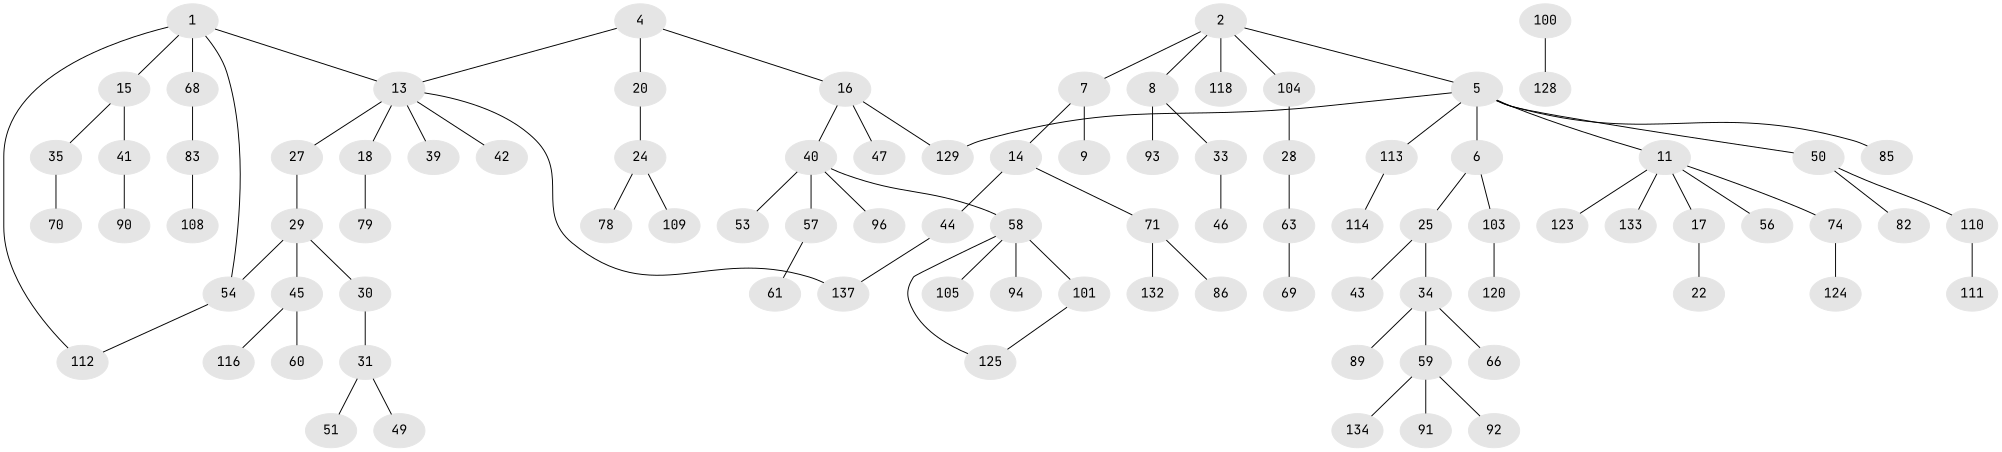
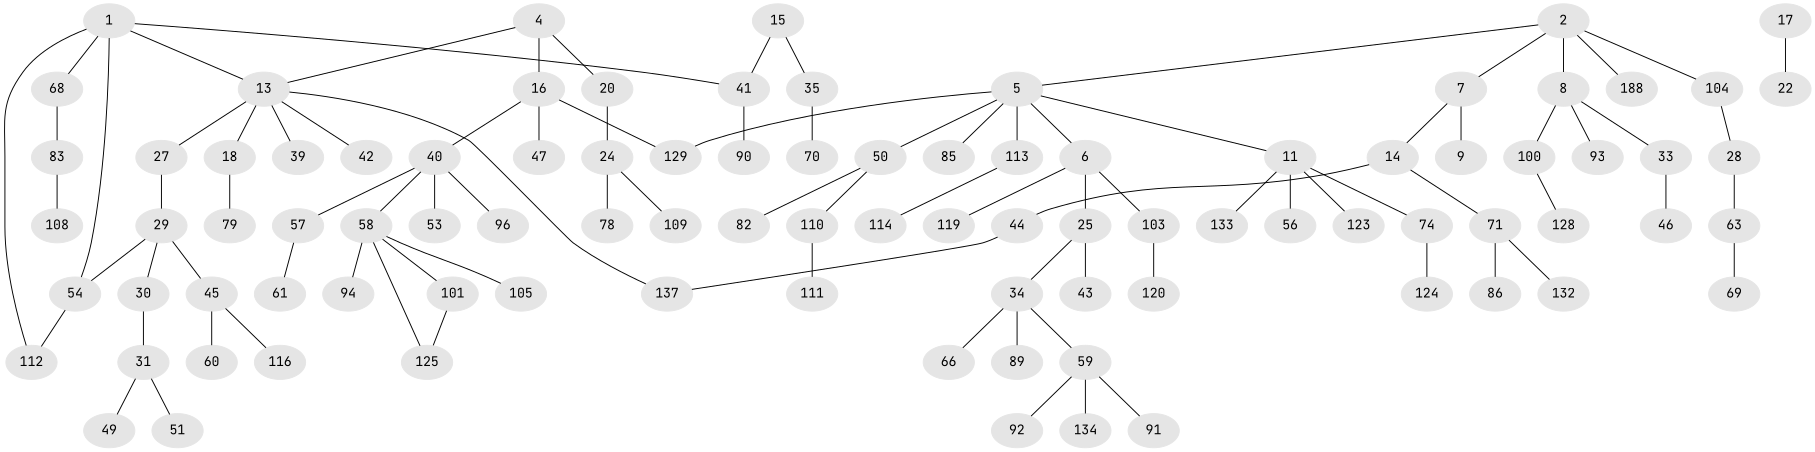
edge "1" -- "15": now "1" -- "41"
node "118": label "118" -> "188"
edge "8" -- "100": added
edge "11" -- "17": removed
node "119": added
